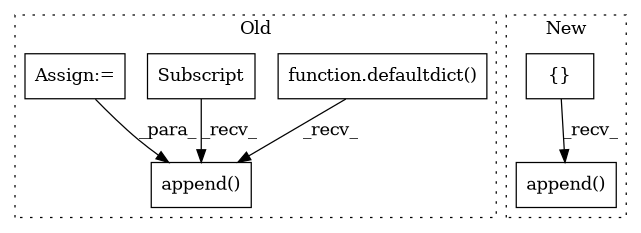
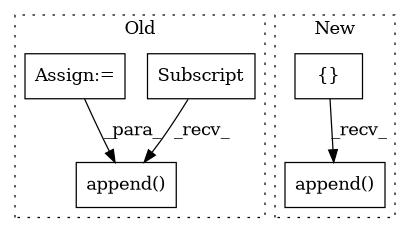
node "function.defaultdict()": removed
